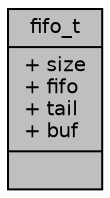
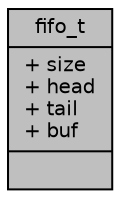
node "fifo_t": text "+ fifo" -> "+ head"
